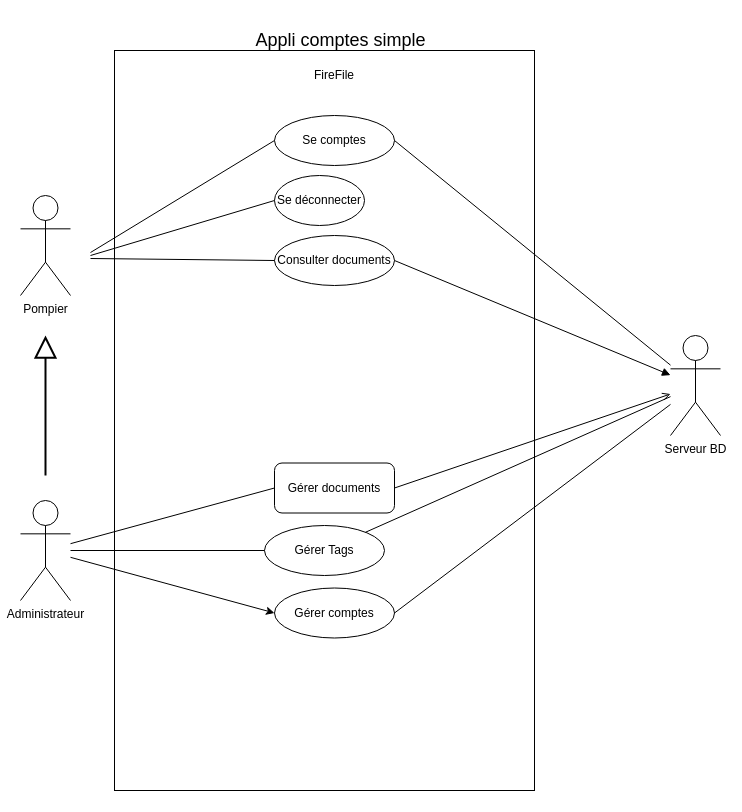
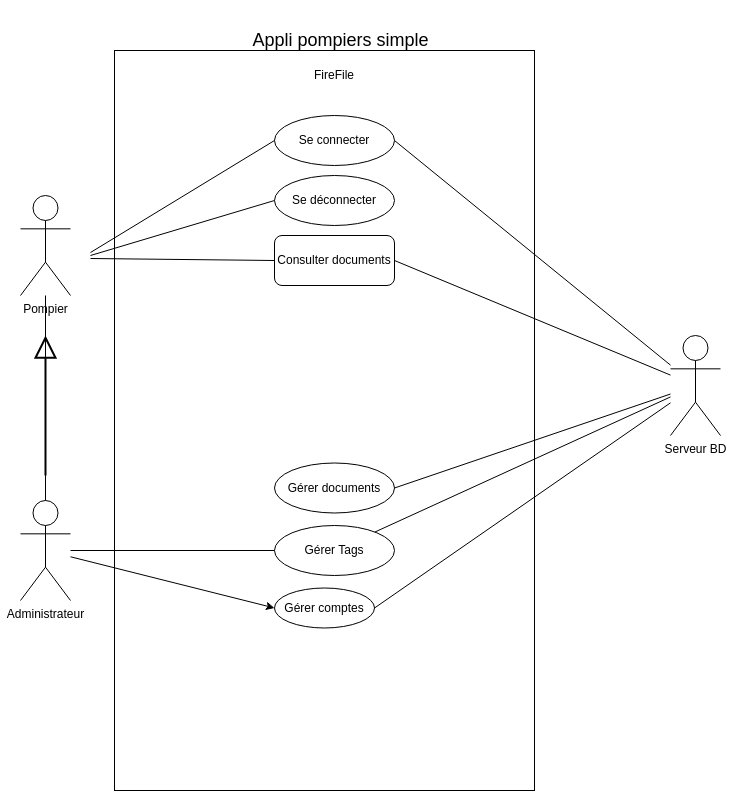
node "Appli comptes simple": label "Appli comptes simple" -> "Appli pompiers simple"
node "Se comptes": label "Se comptes" -> "Se connecter"
node "Se déconnecter": size 90x50 -> 120x50
node "Consulter documents": shape ellipse -> rounded rectangle
edge "Consulter documents" -> "Serveur BD": arrowhead block -> none
edge "Gérer documents" -> "Serveur BD": arrowhead open -> none
node "Gérer documents": shape rounded rectangle -> ellipse
edge "Gérer documents" -- "Administrateur": now "Pompier" -- "Administrateur"
node "Gérer Tags": moved (325, 551) -> (335, 551)
node "Gérer comptes": size 120x50 -> 100x40
